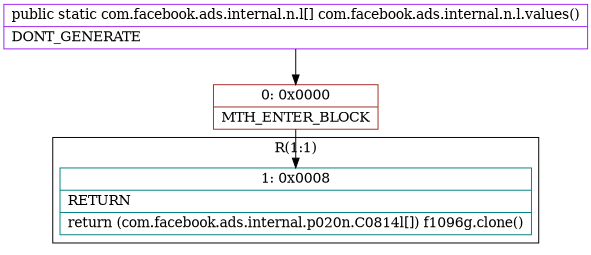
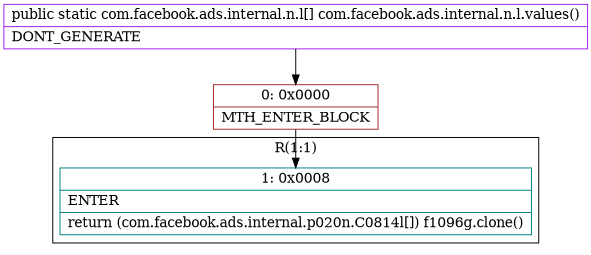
node "1: 0x0008": text "RETURN" -> "ENTER"
